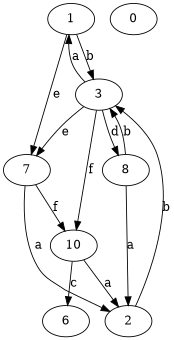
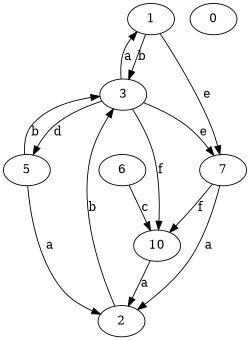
node "8": label "8" -> "5"
edge "10" -> "6": reversed
